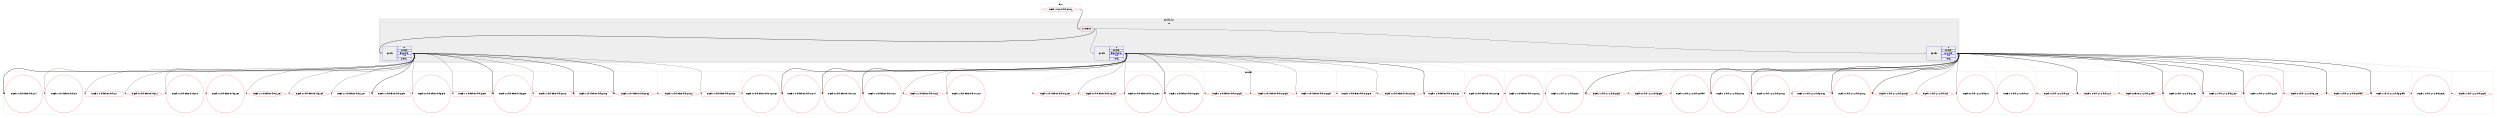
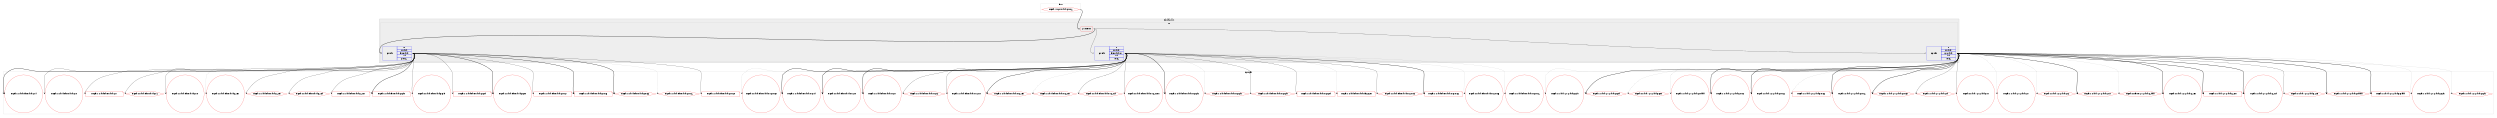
node "portage://sys-kernel/gentoo-kernel-bin-5.4.231": added
node "portage://sys-kernel/gentoo-kernel-bin-5.15.88": label "portage://sys-kernel/gentoo-kernel-bin-5.15.88" -> "portage://sys-kernel/gentoo-kernel-dep-5.15.88"
